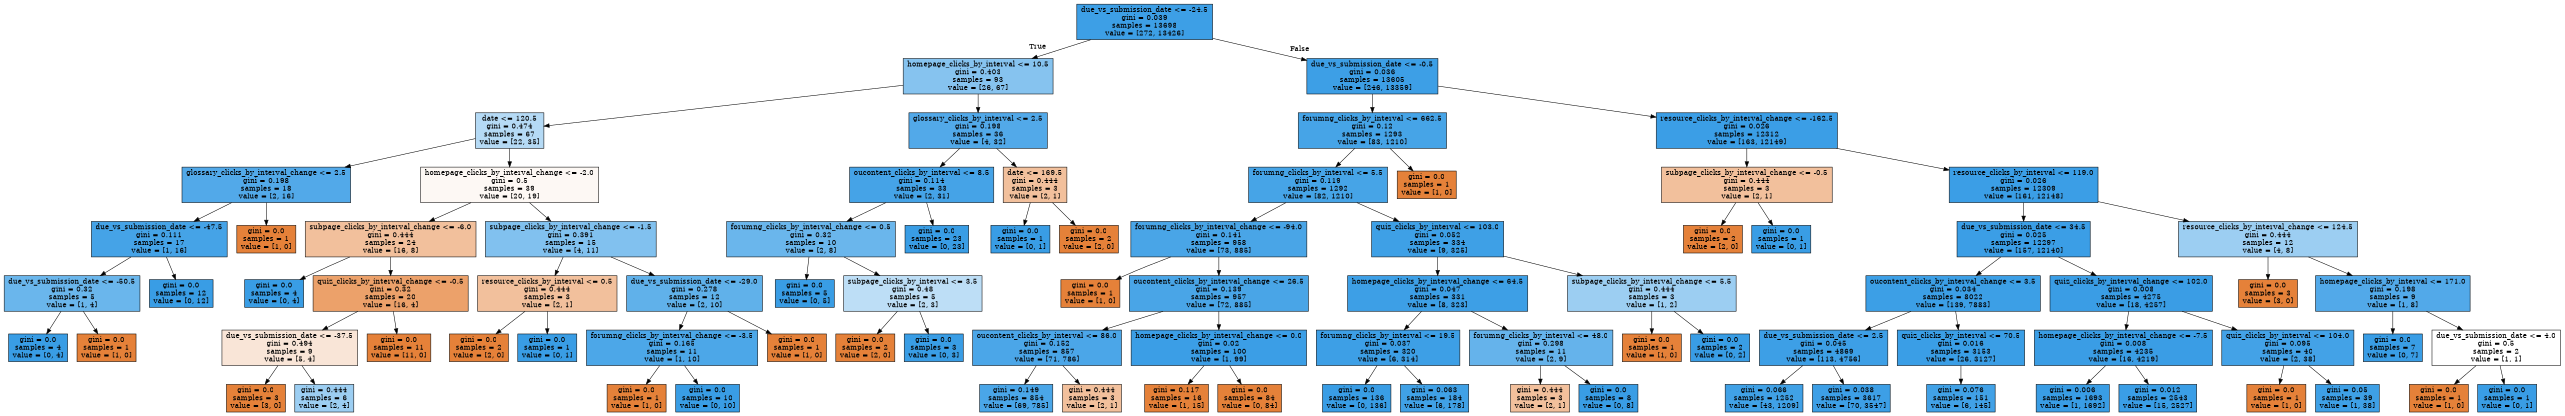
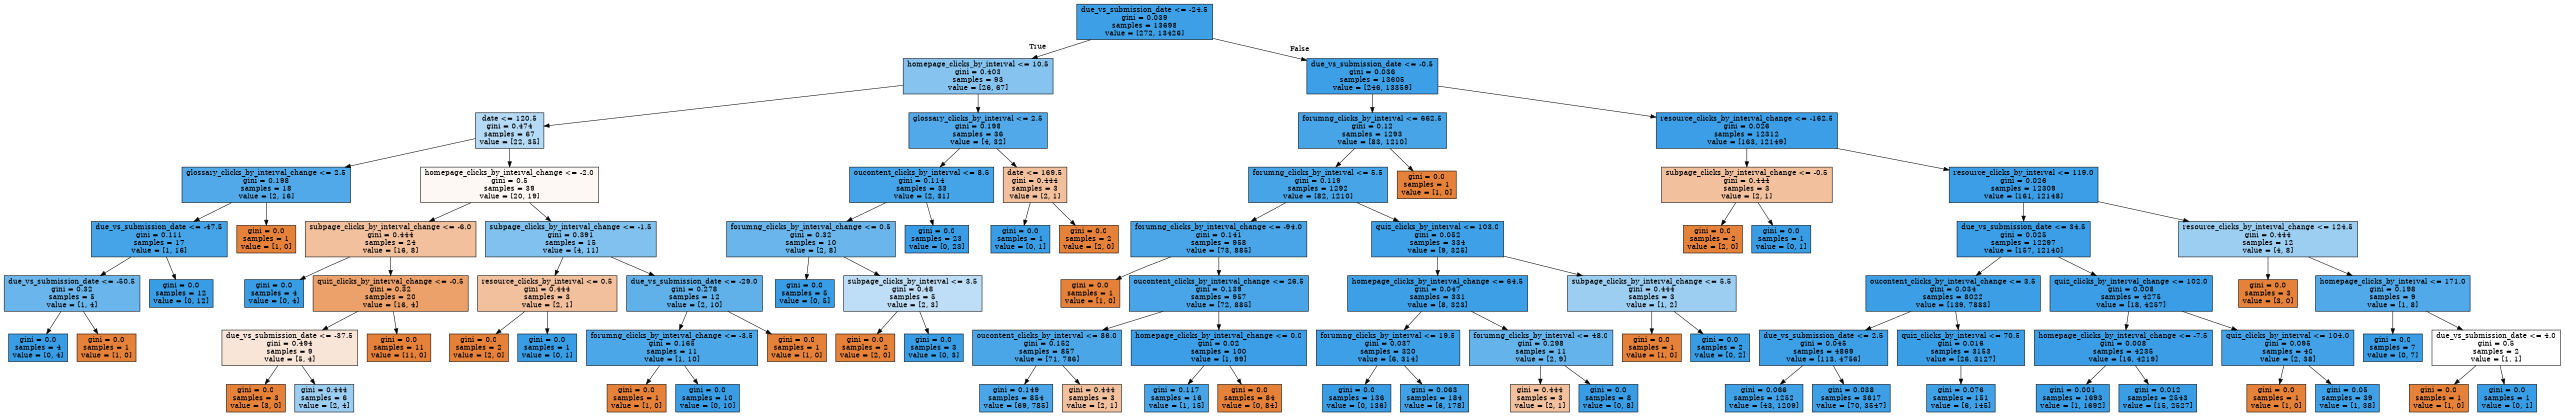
node "gini = 0.117 samples = 16 value = [1, 15]": fillcolor #e58139ff -> #399de5ee
node "gini = 0.006 samples = 1693 value = [1, 1692]": label "gini = 0.006 samples = 1693 value = [1, 1692]" -> "gini = 0.001 samples = 1693 value = [1, 1692]"
